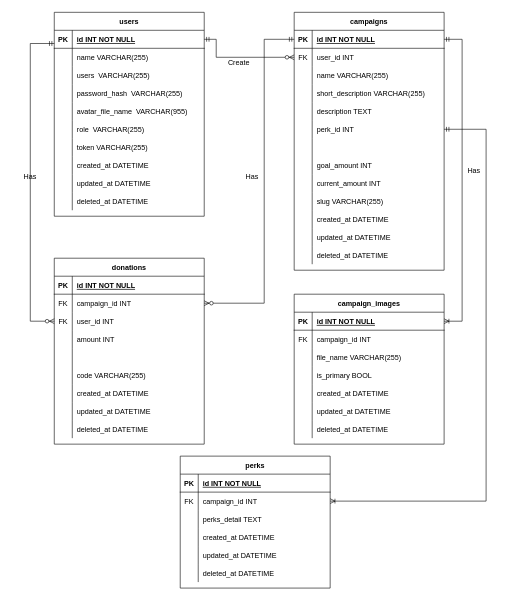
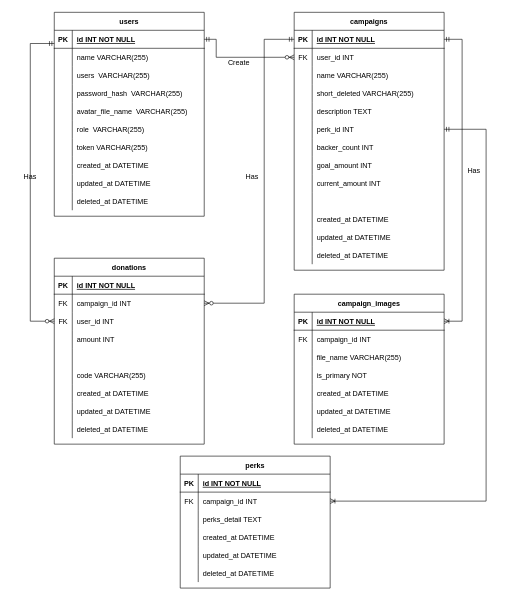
node "short_description VARCHAR(255)": label "short_description VARCHAR(255)" -> "short_deleted VARCHAR(255)"
node "avatar_file_name VARCHAR(955)": label "avatar_file_name VARCHAR(955)" -> "avatar_file_name VARCHAR(255)"
node "backer_count INT": added
node "slug VARCHAR(255)": removed
node "is_primary BOOL": label "is_primary BOOL" -> "is_primary NOT"
